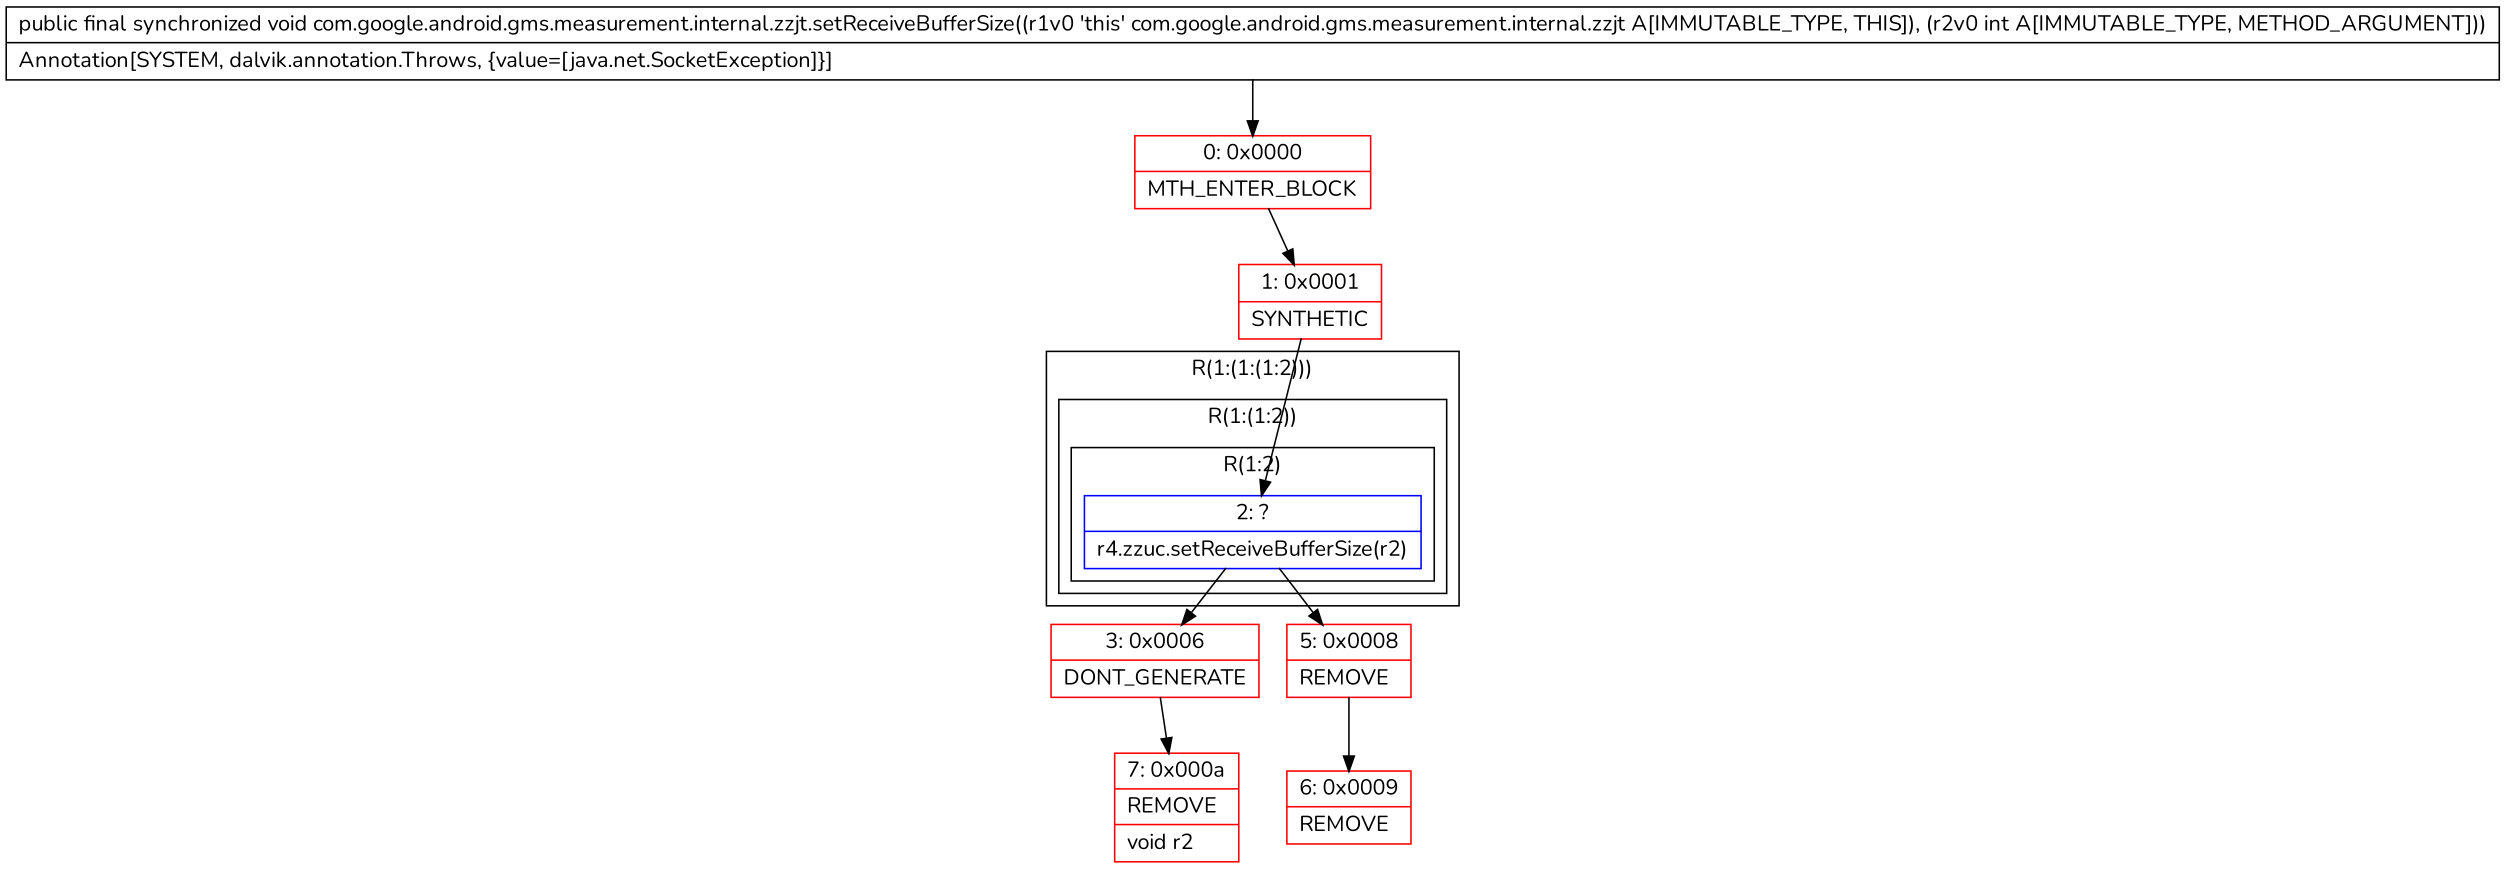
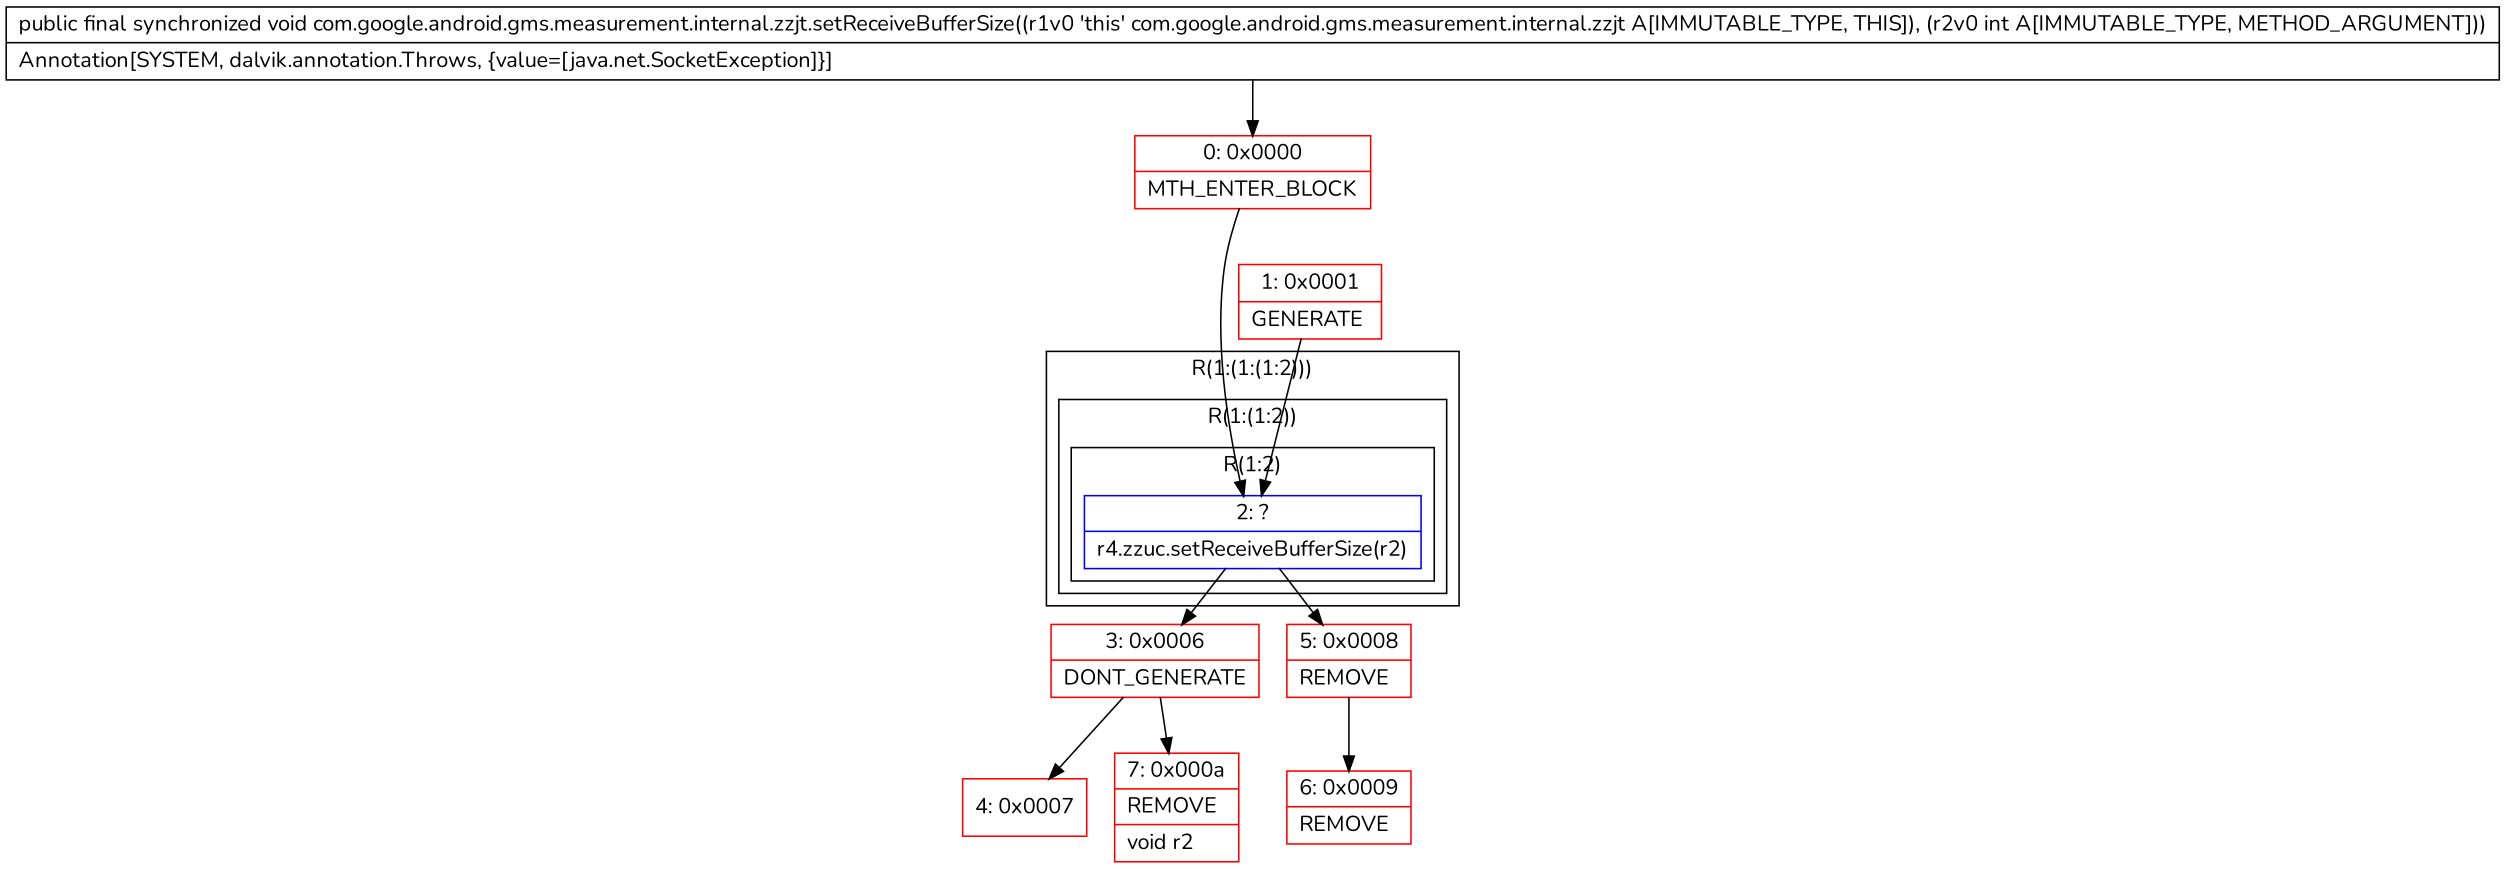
edge "0: 0x0000" -> "1: 0x0001": now "0: 0x0000" -> "2: ?"
node "1: 0x0001": text "SYNTHETIC" -> "GENERATE"
node "4: 0x0007": added
